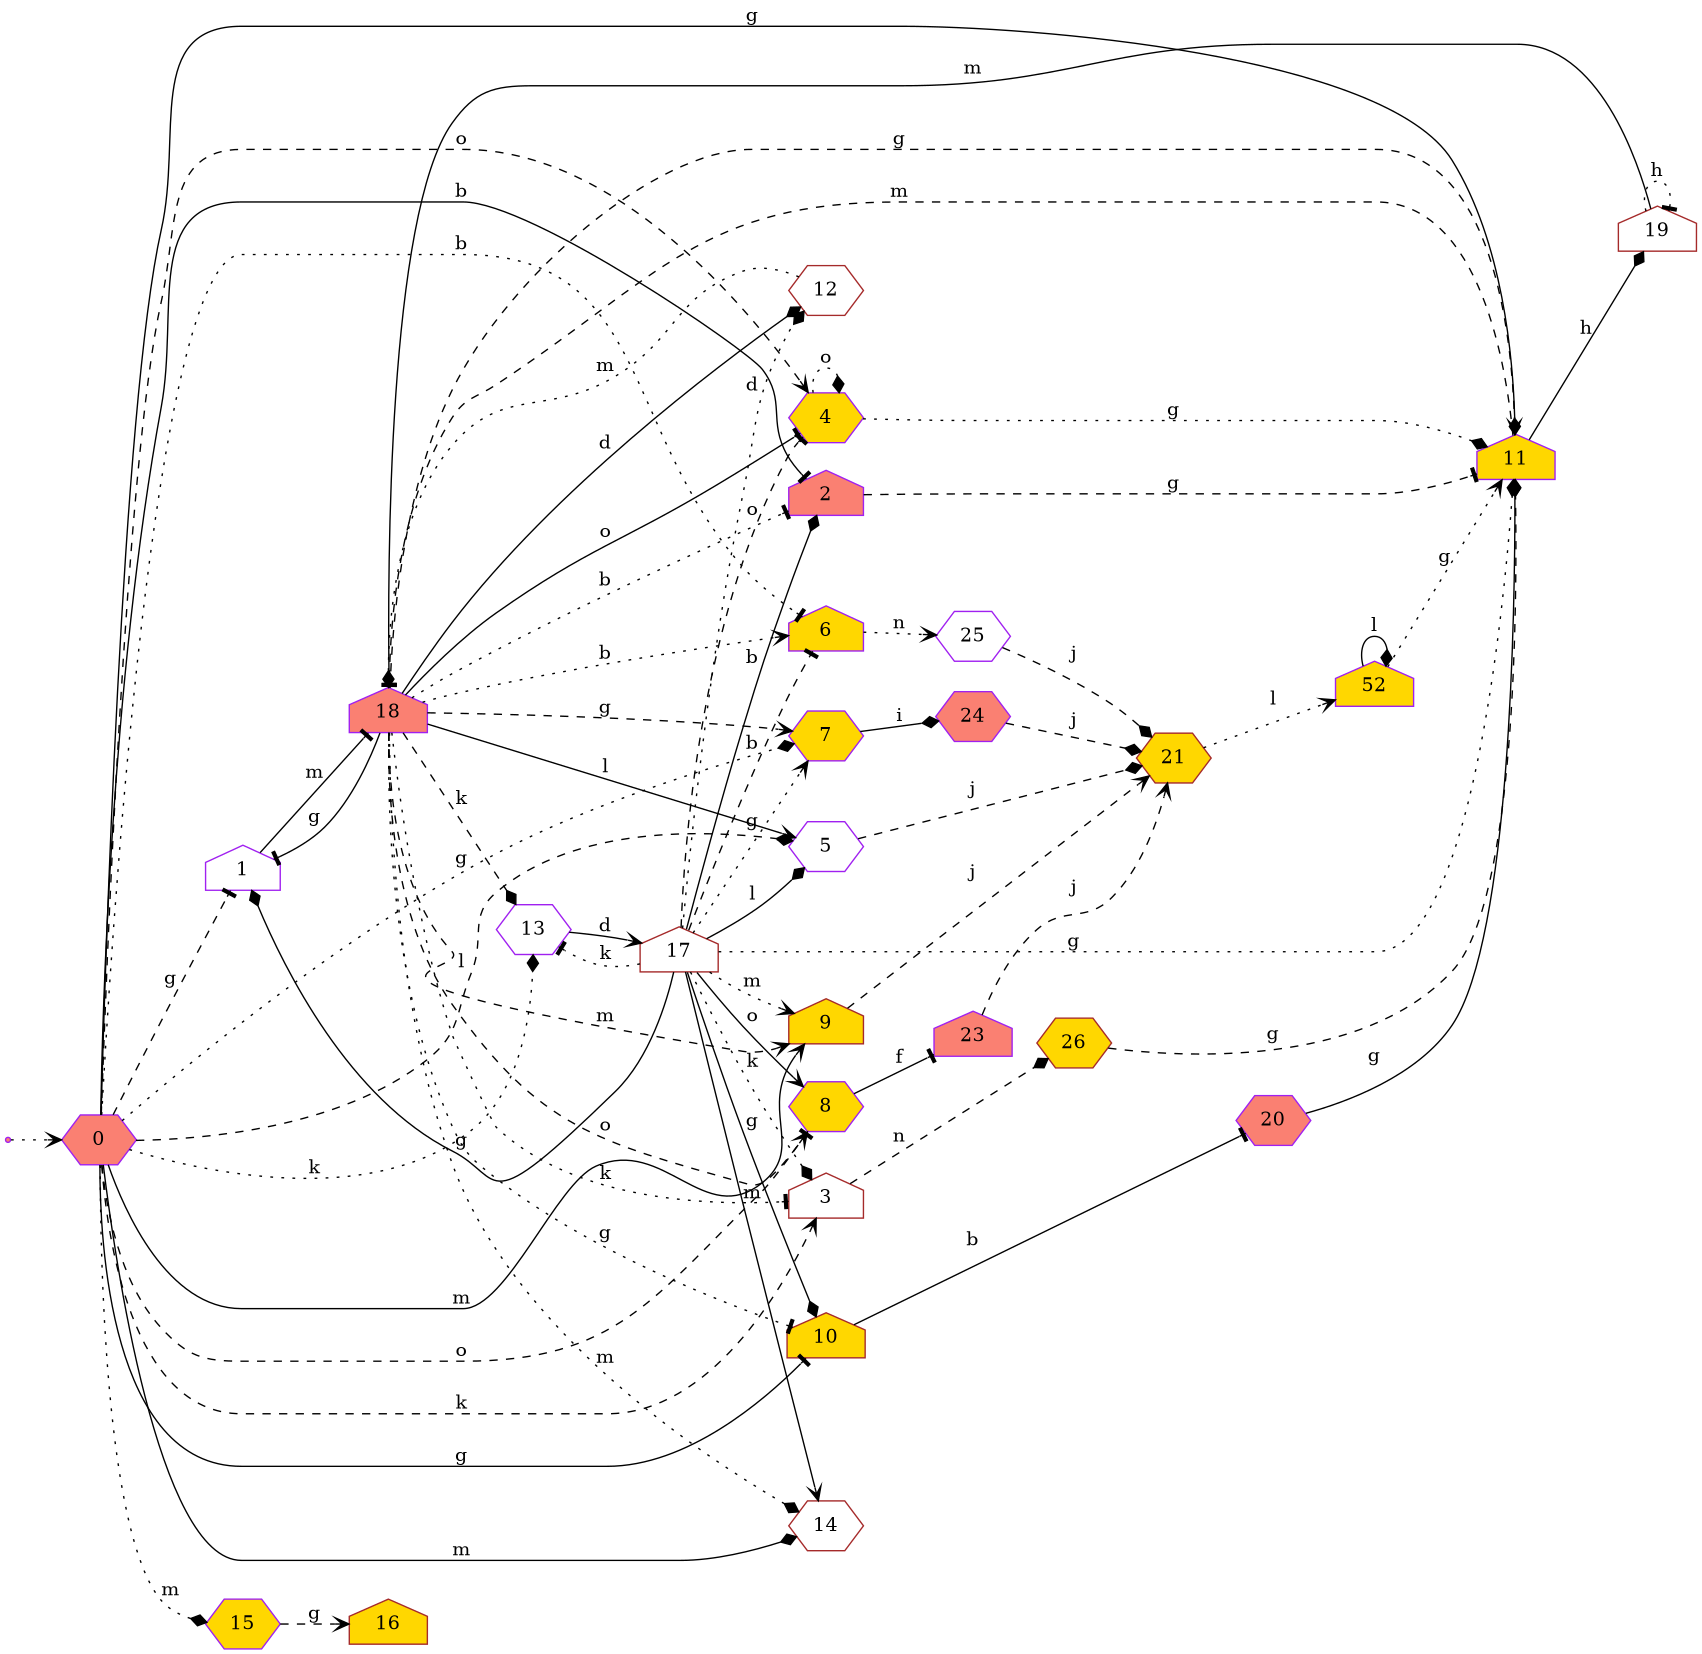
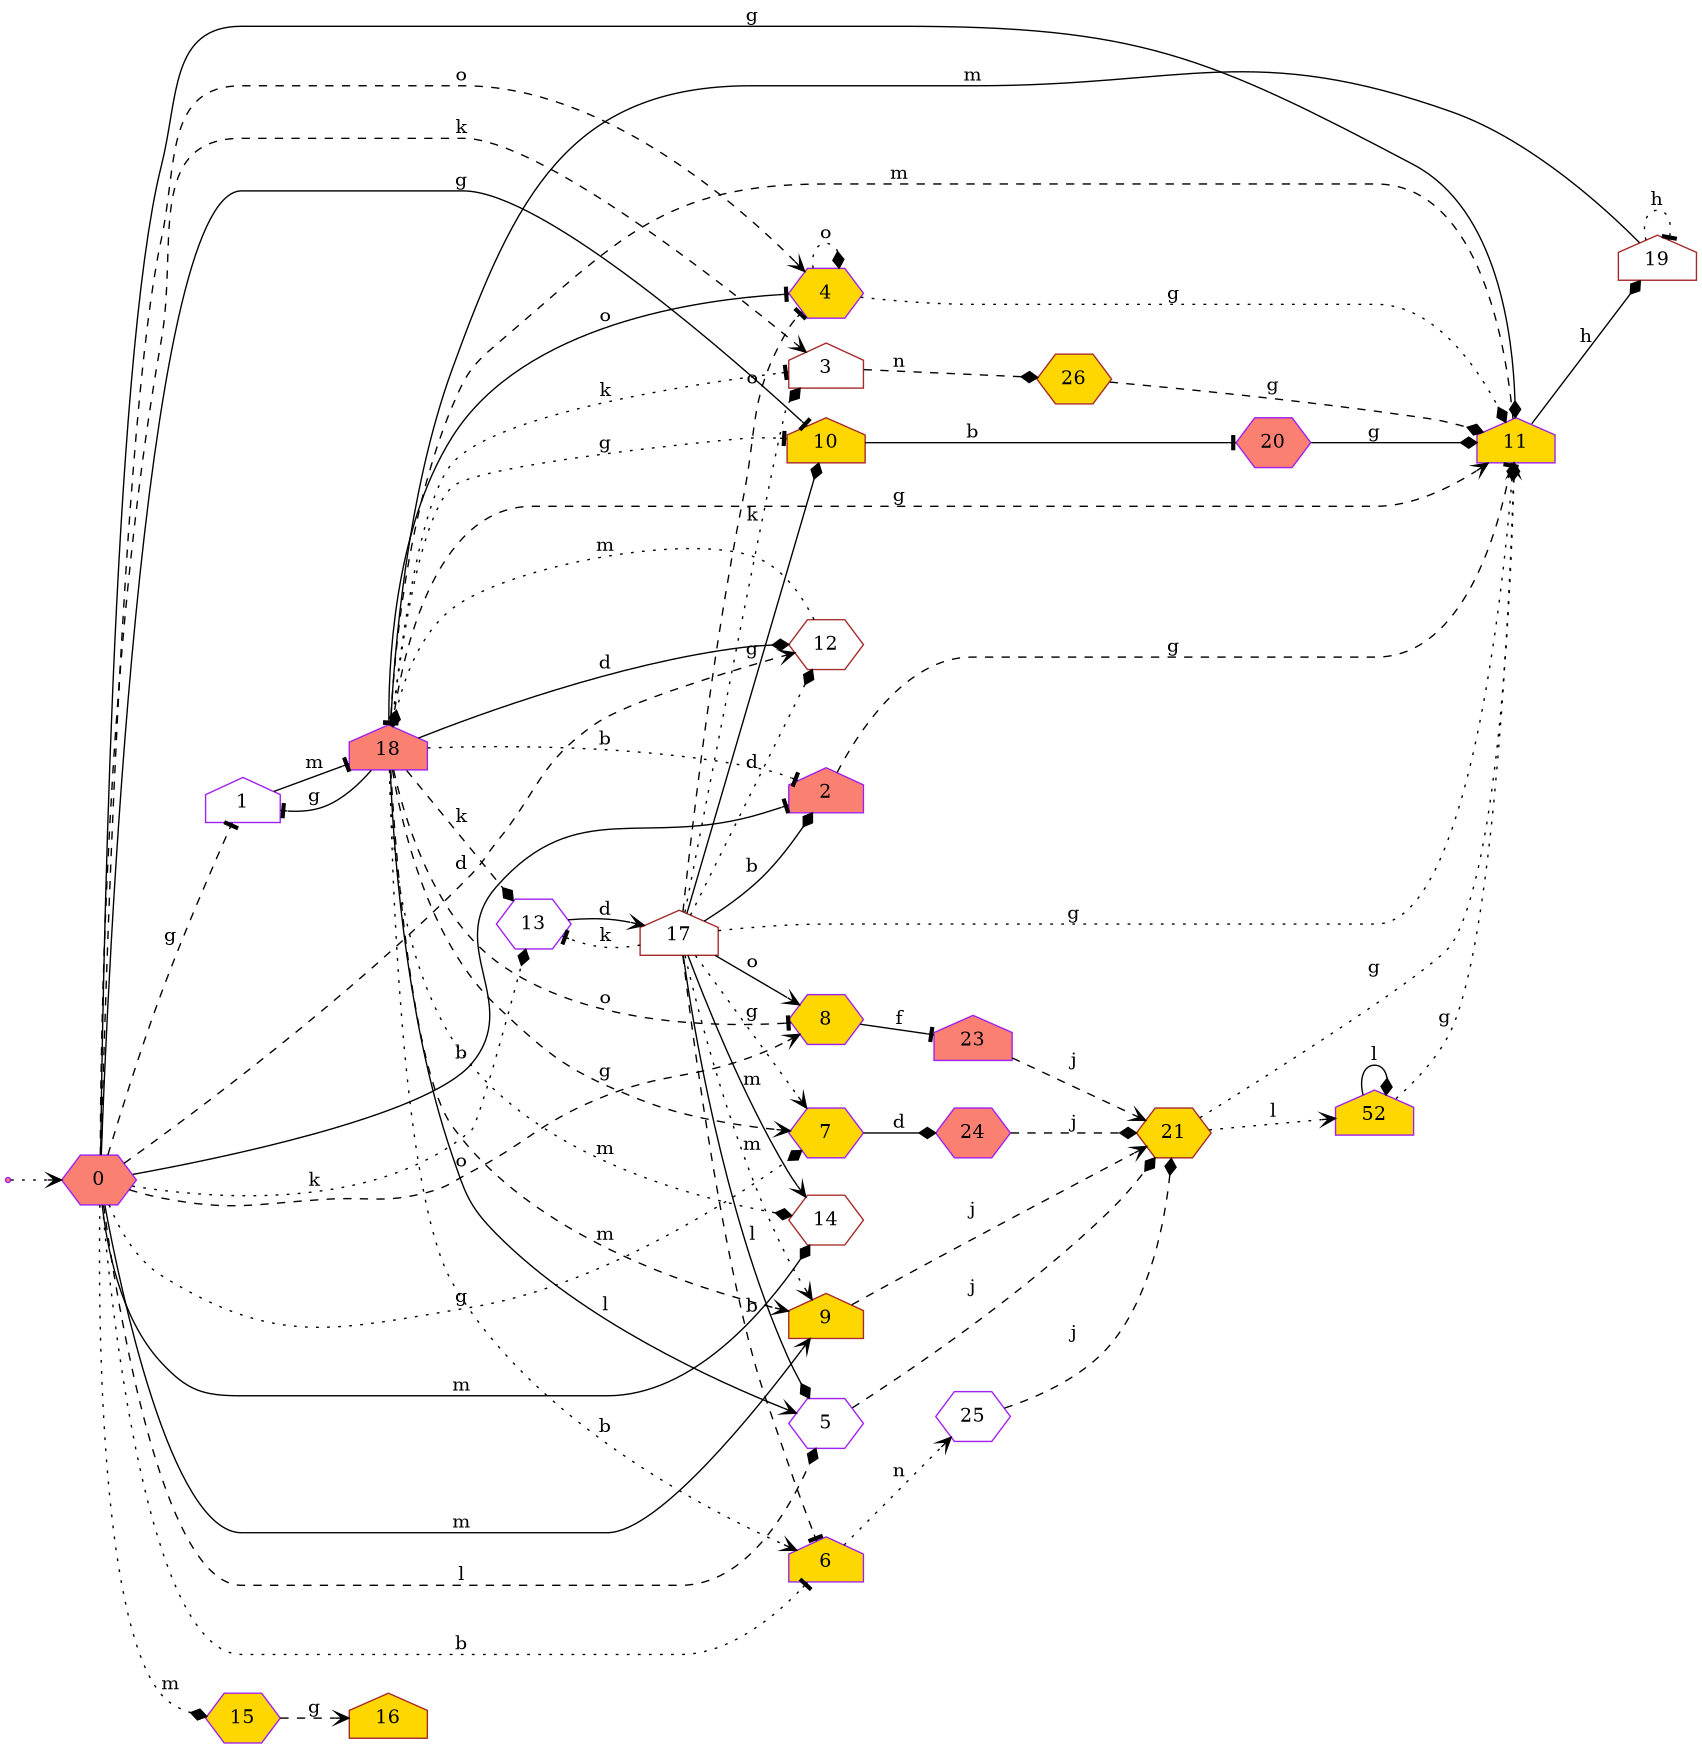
edge "7" -> "24": label "i" -> "d"
edge "21" -> "11": added, label "g"
edge "0" -> "12": added, label "d"
edge "17" -> "1": removed, label "g"
